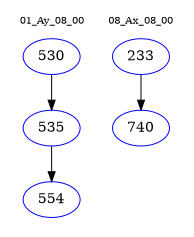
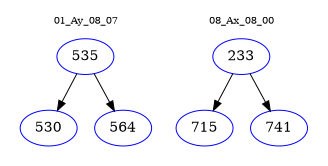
cluster "01_Ay_08_00": label "01_Ay_08_00" -> "01_Ay_08_07"
edge "530" -> "535": reversed
node "740": label "740" -> "741"
node "715": added
node "554": label "554" -> "564"
